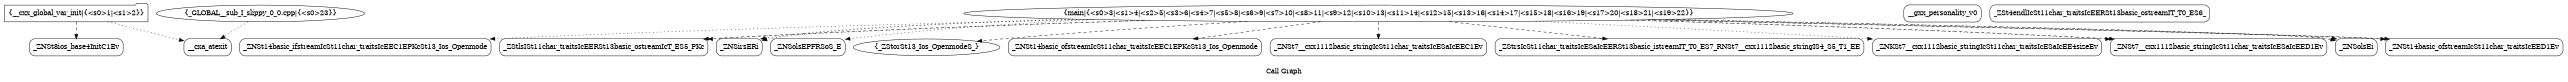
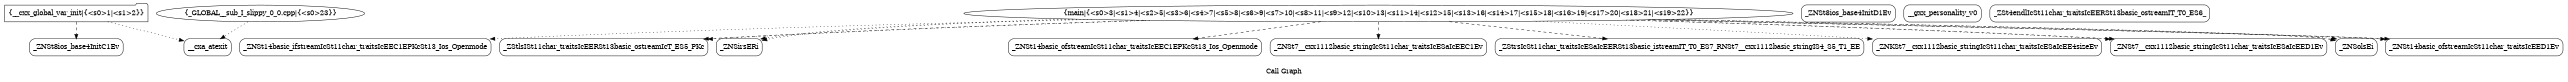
node "_ZNSt8ios_base4InitD1Ev": added
node "_ZNSolsEPFRSoS_E": removed
node "{_ZStorSt13_Ios_OpenmodeS_}": removed
